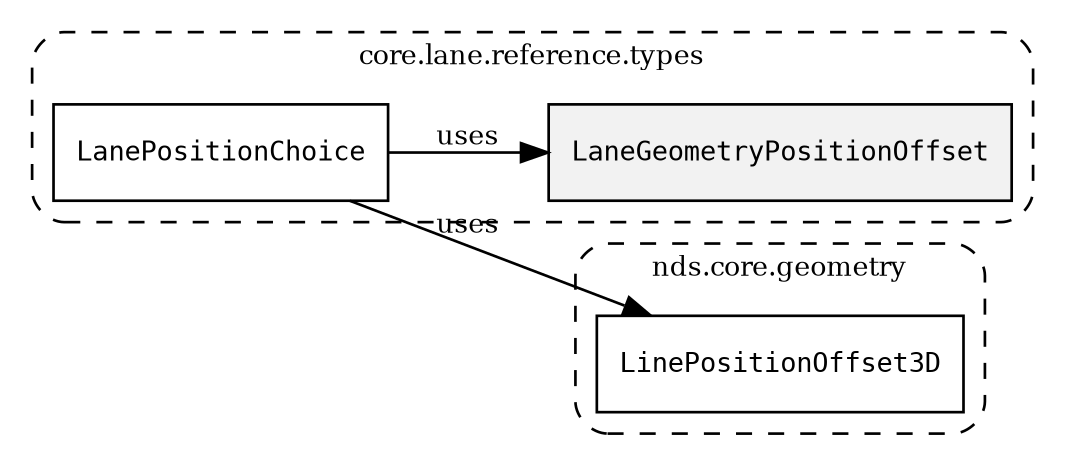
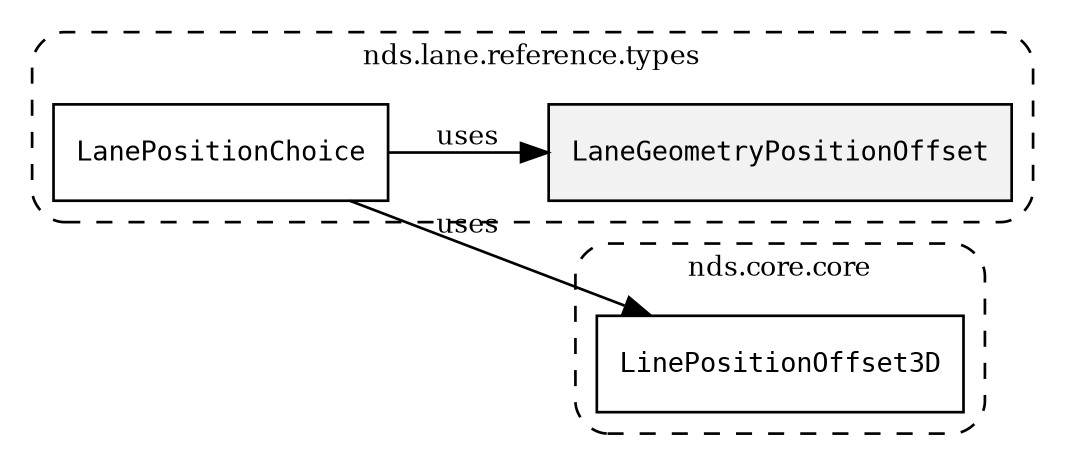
cluster "core.lane.reference.types": label "core.lane.reference.types" -> "nds.lane.reference.types"
cluster "nds.core.geometry": label "nds.core.geometry" -> "nds.core.core"
